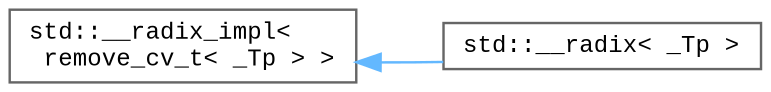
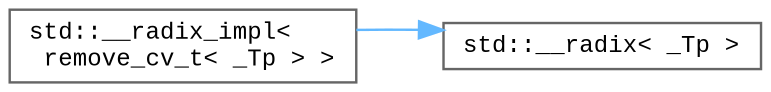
edge "std::__radix< _Tp >" -> "std::__radix_impl< remove_cv_t< _Tp > >": reversed
